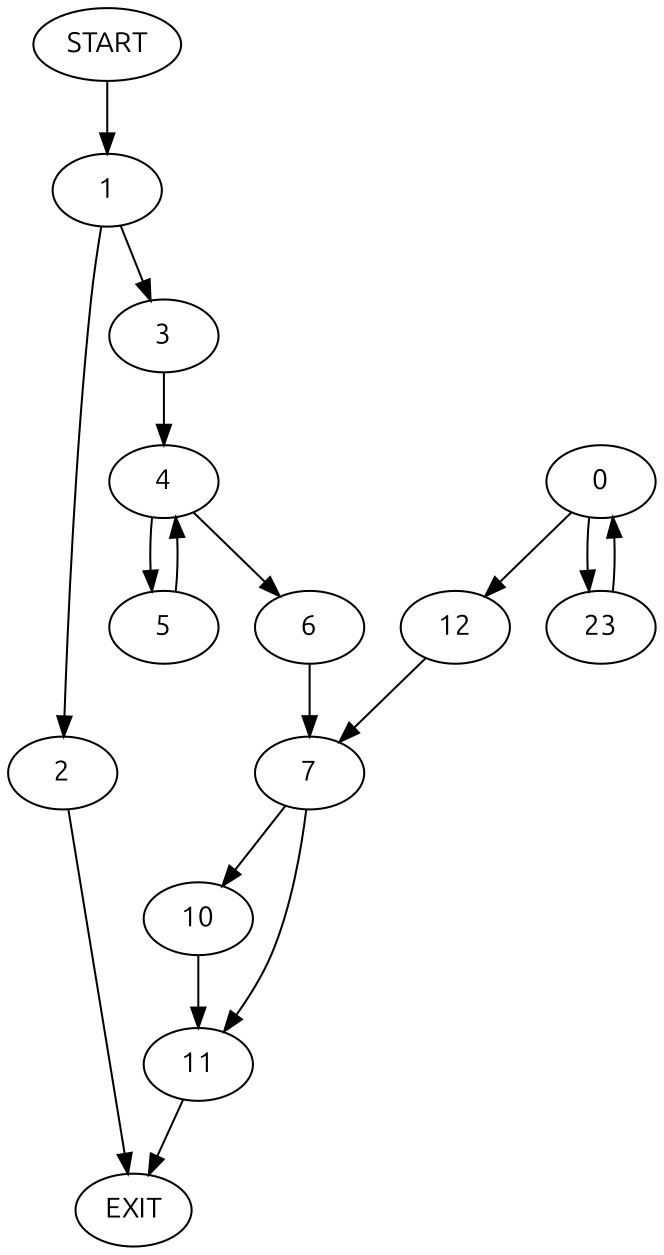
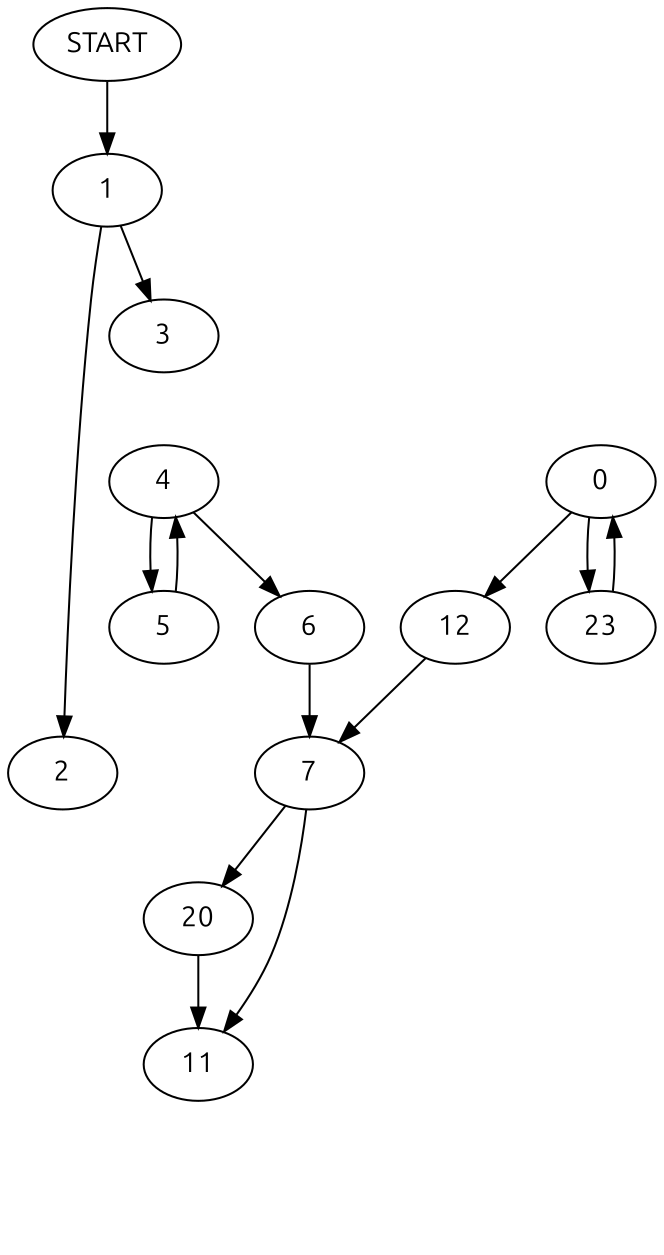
edge "3" -> "4": removed
node "10": label "10" -> "20"
node "EXIT": removed
